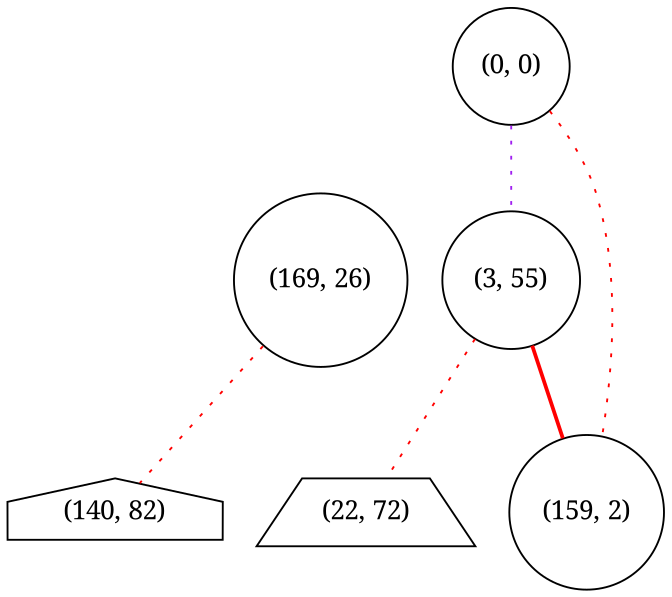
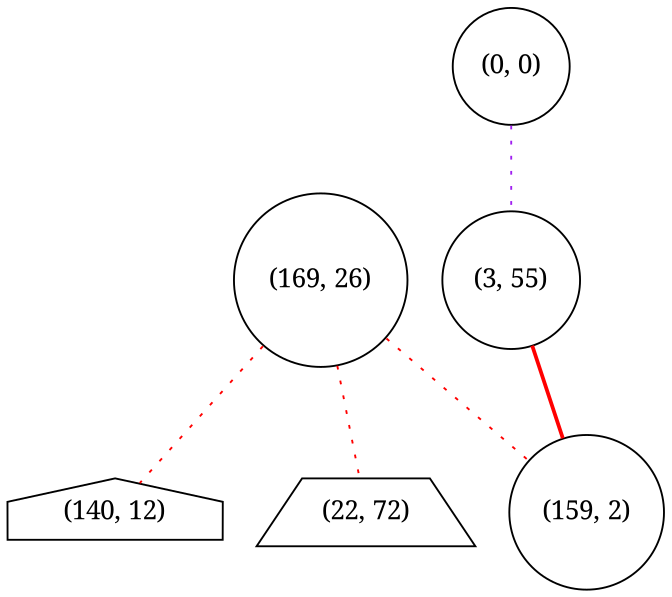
edge "(0, 0)" -- "(159, 2)": now "(169, 26)" -- "(159, 2)"
edge "(3, 55)" -- "(22, 72)": now "(169, 26)" -- "(22, 72)"
node "(140, 82)": label "(140, 82)" -> "(140, 12)"
